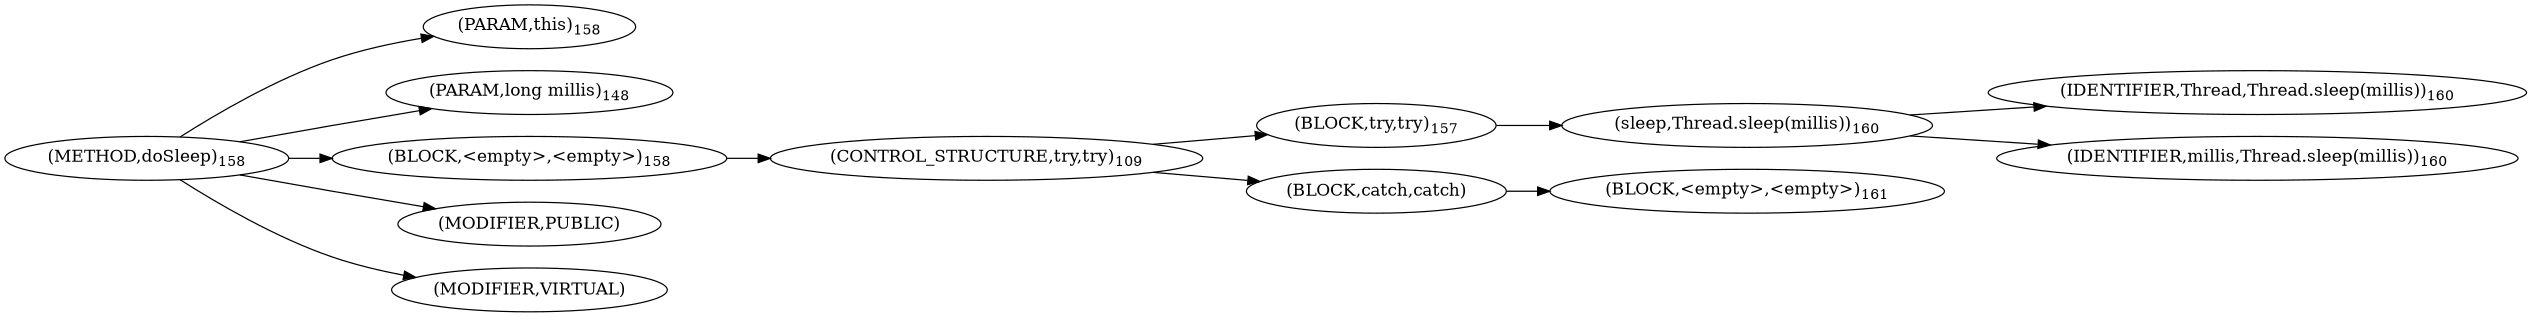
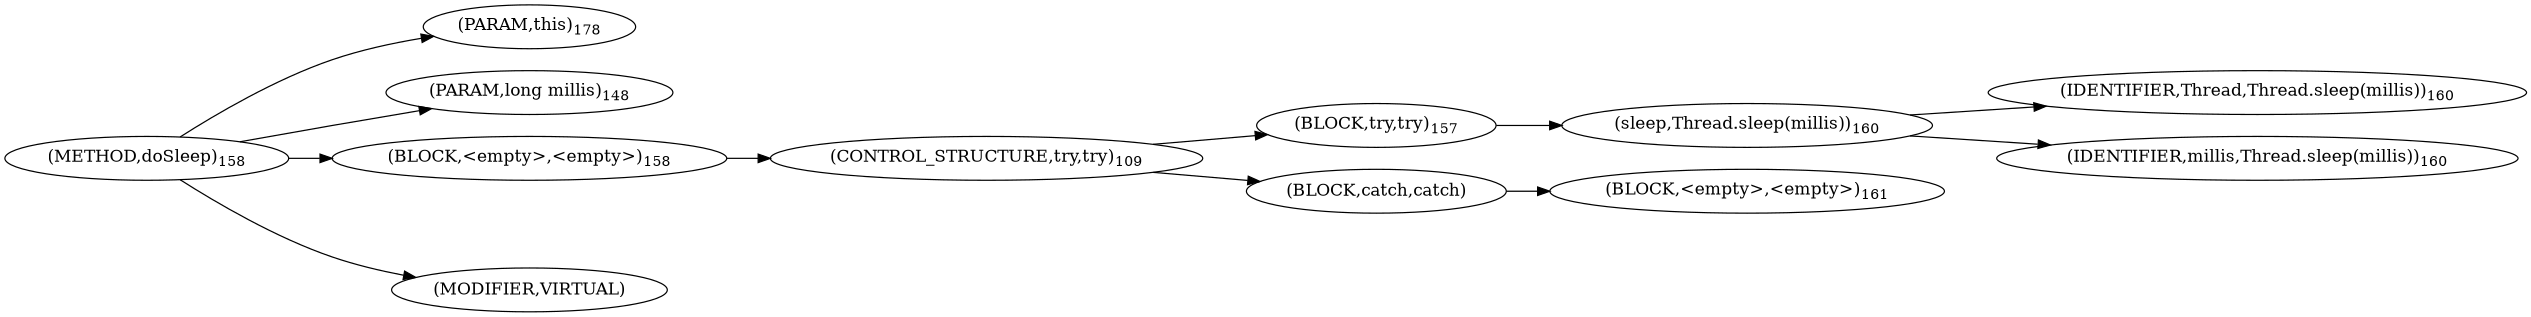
node "(PARAM,this)": text "158" -> "178"
node "(MODIFIER,PUBLIC)": removed
